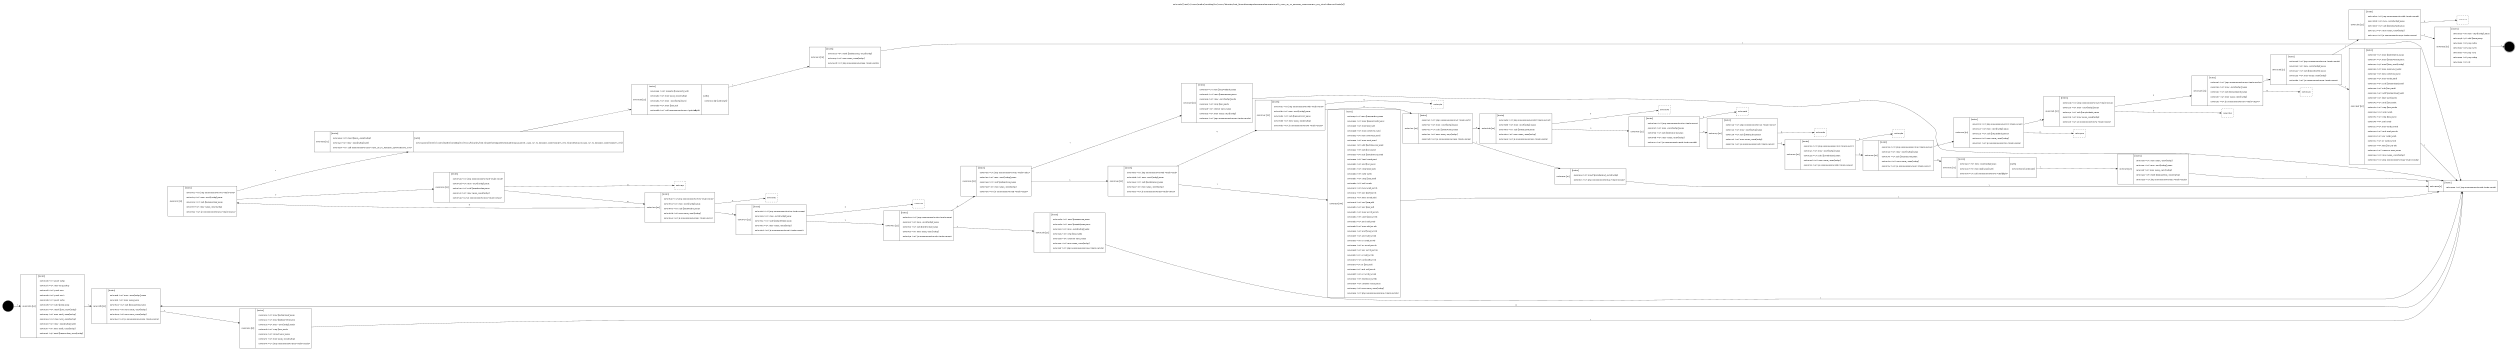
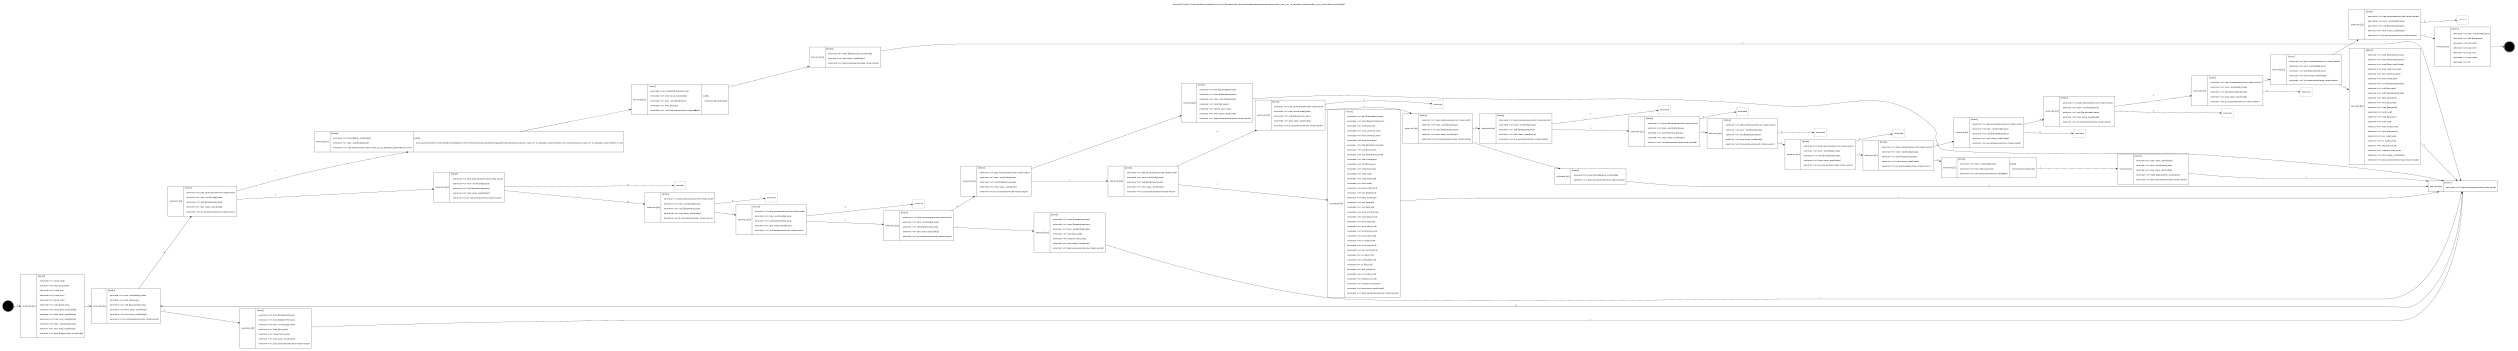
edge "0x40143e [22]" -> "0x401412 [22]": now "0x4013fb [23]" -> "0x401412 [22]"
